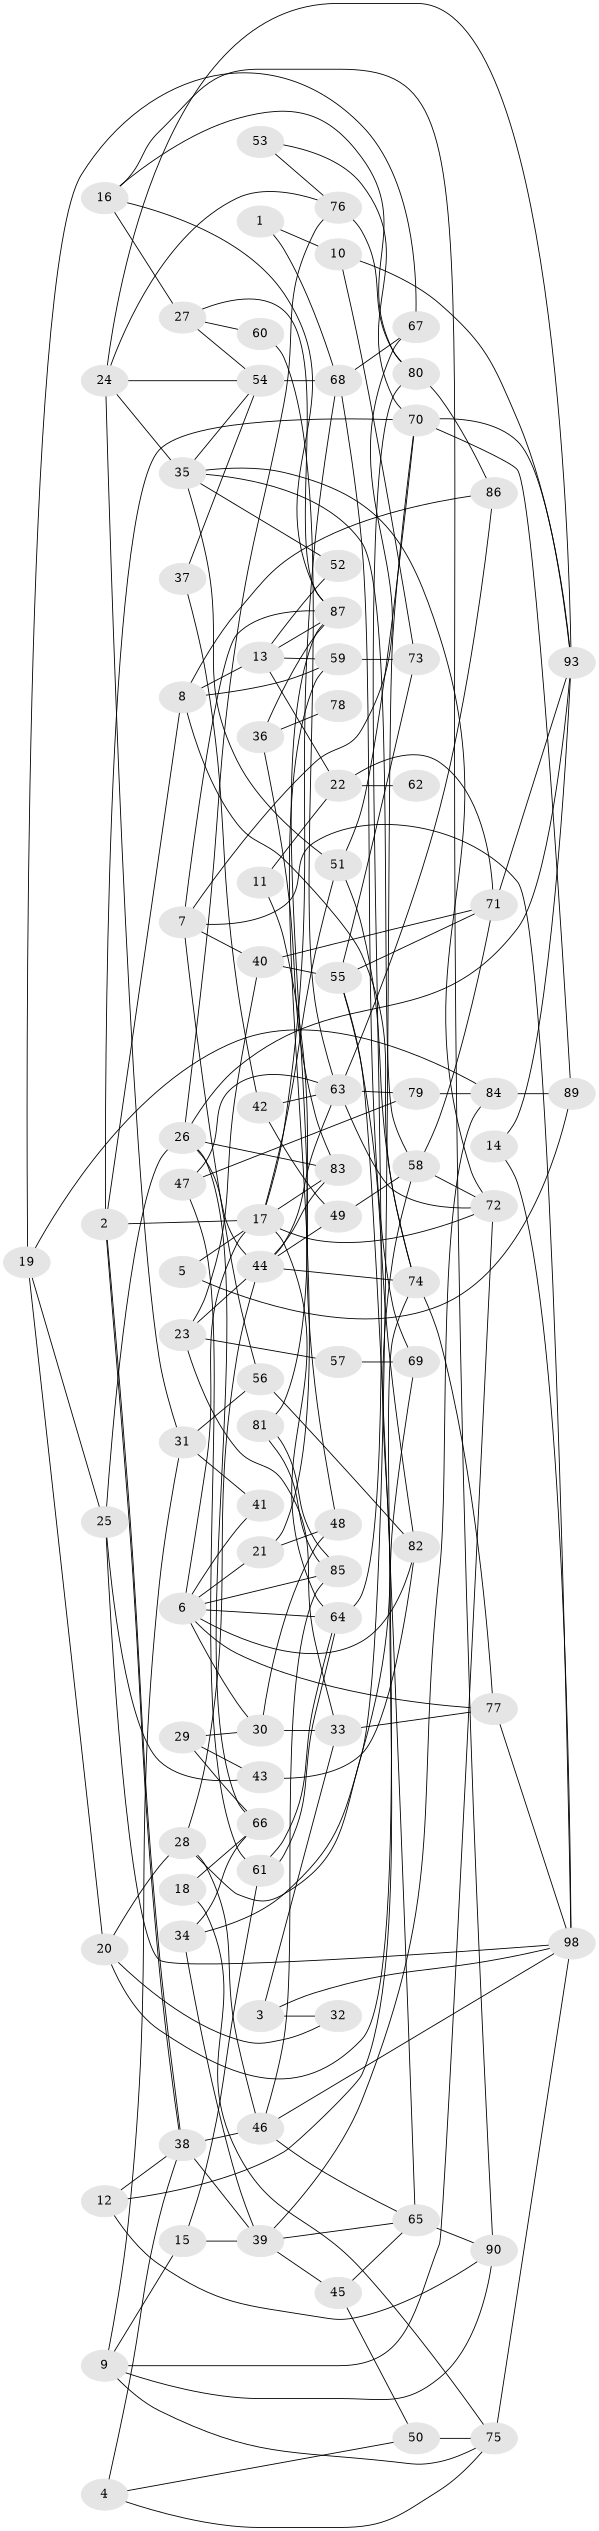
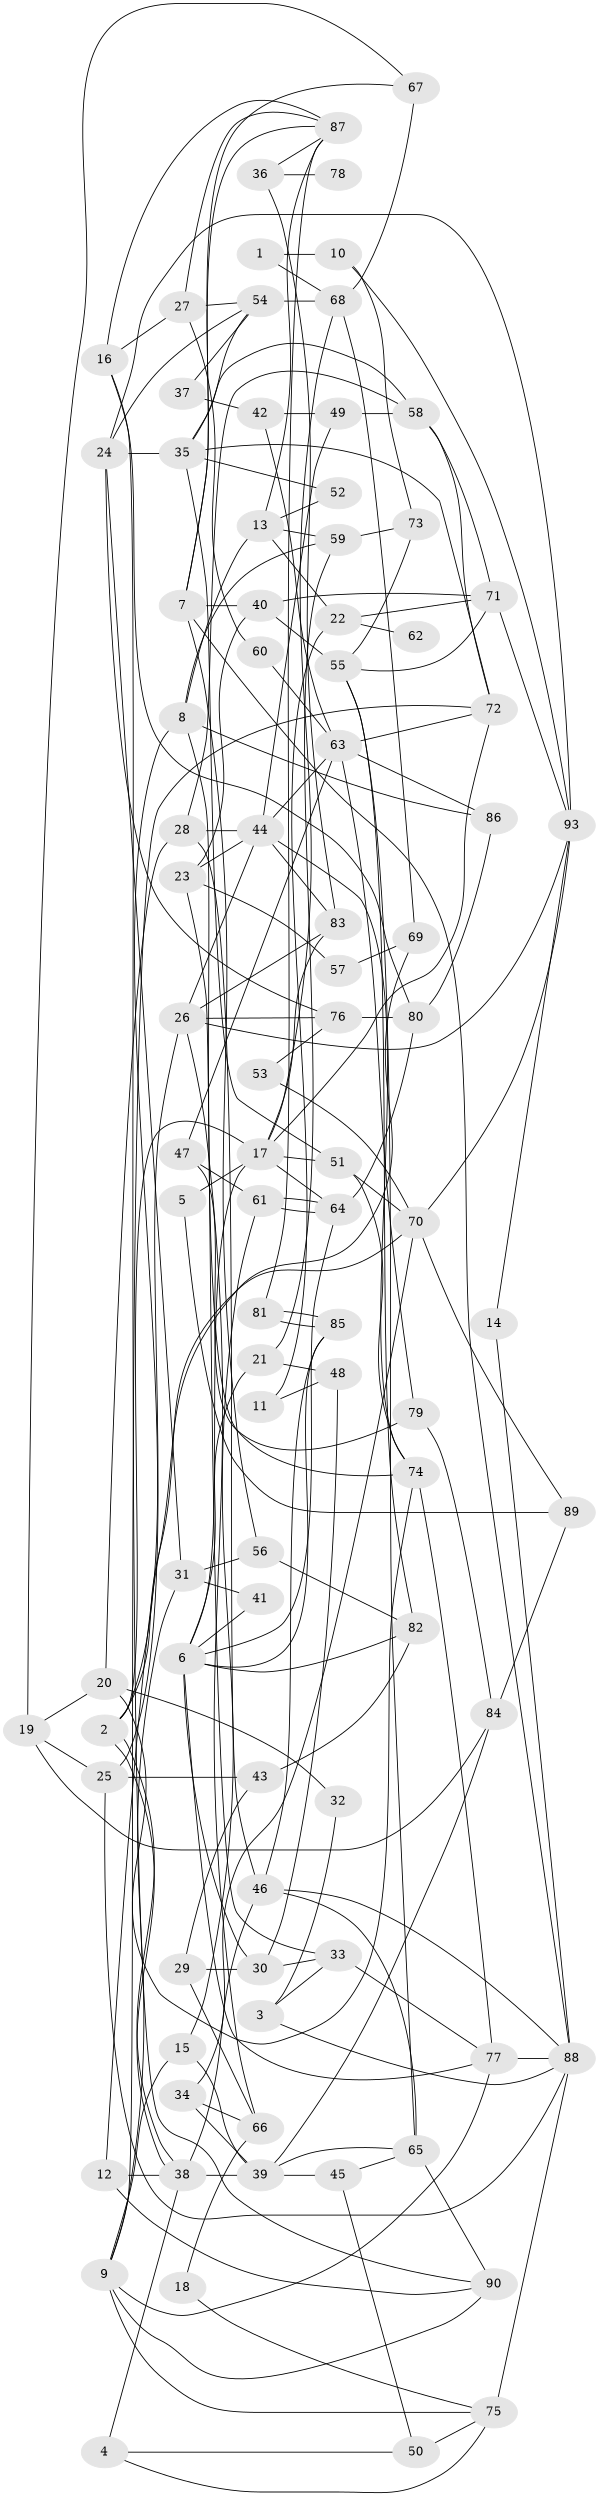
node "98": label "98" -> "88"
edge "77" -- "9": added
